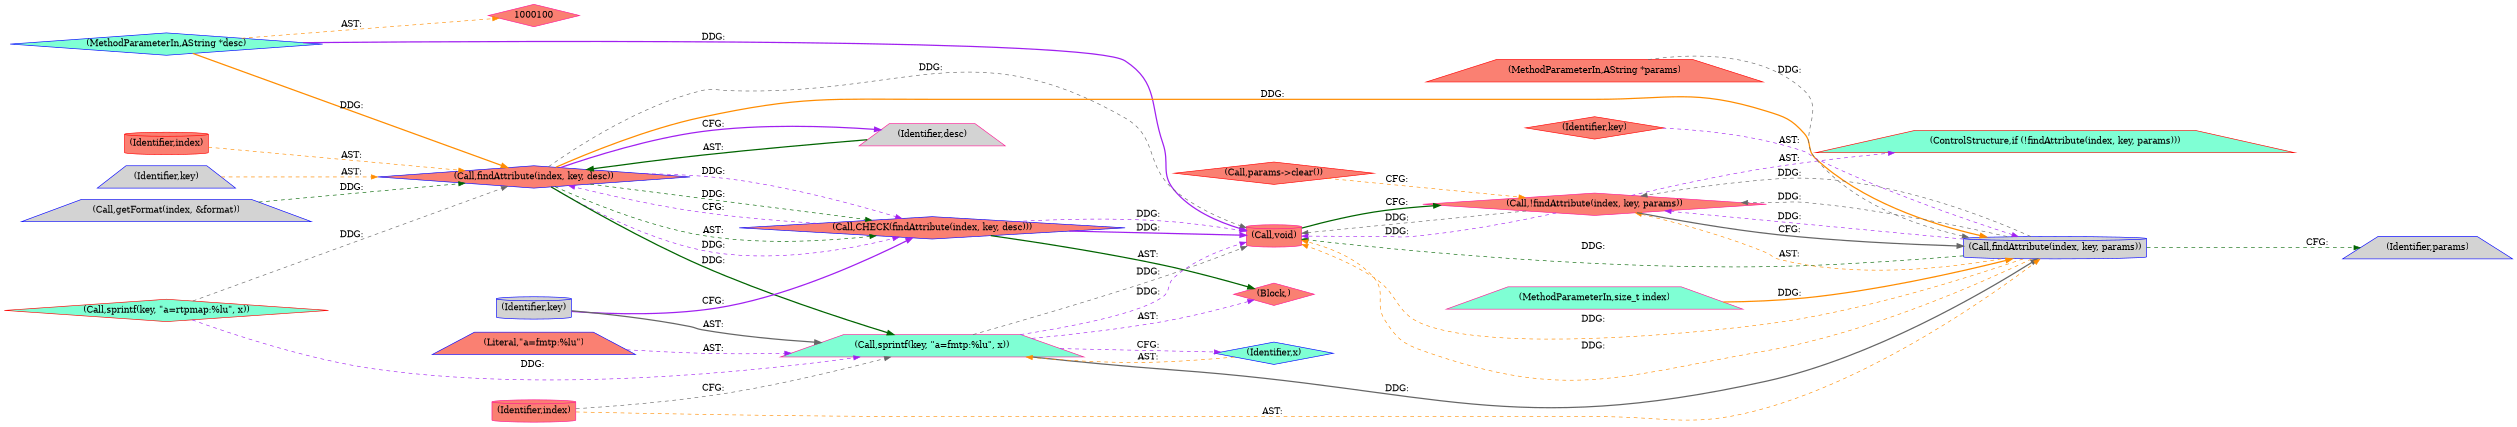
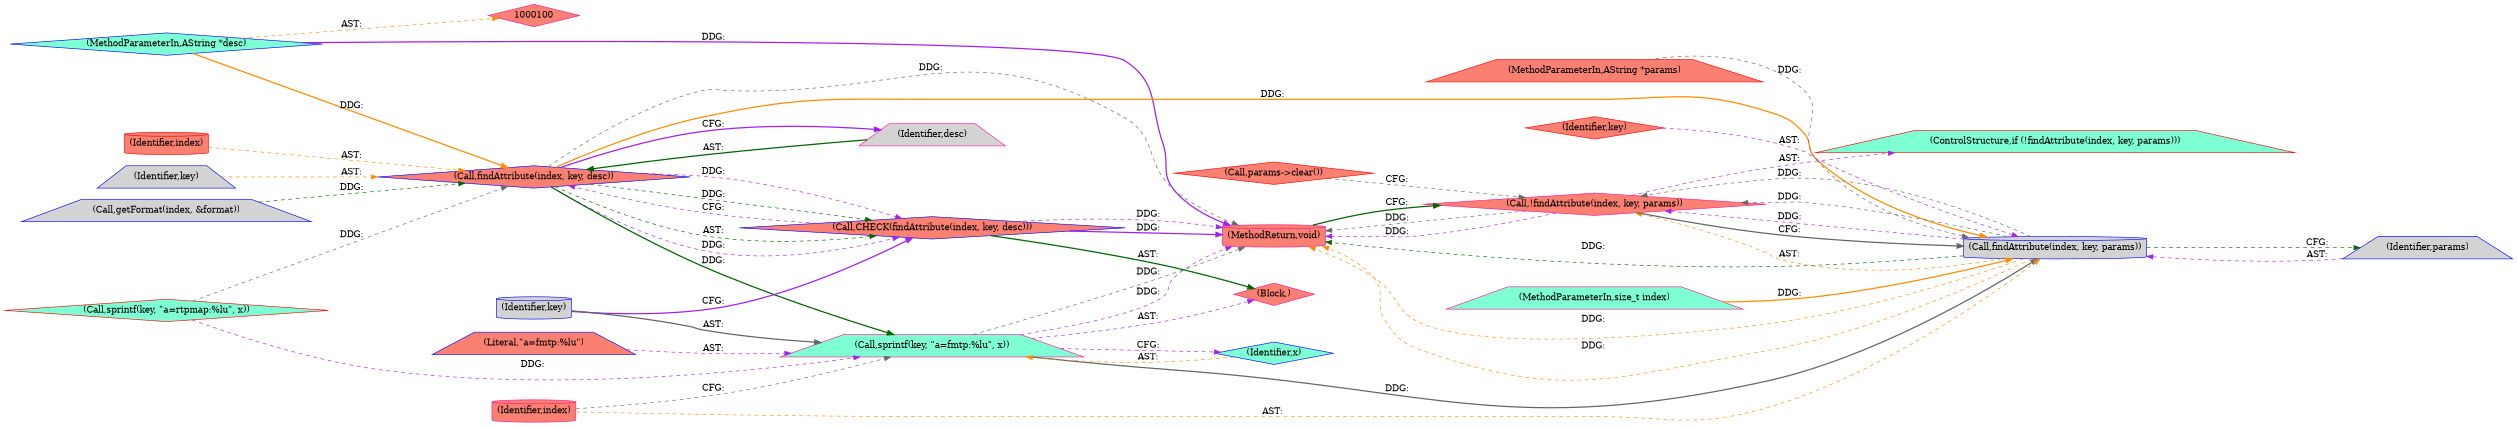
edge "(Call,params->clear())" -> "(Call,!findAttribute(index, key, params))": color darkorange -> gray40
node "(Call,void)": label "(Call,void)" -> "(MethodReturn,void)"
edge "(Identifier,params)" -> "(Call,findAttribute(index, key, params))": added, label "AST:"
